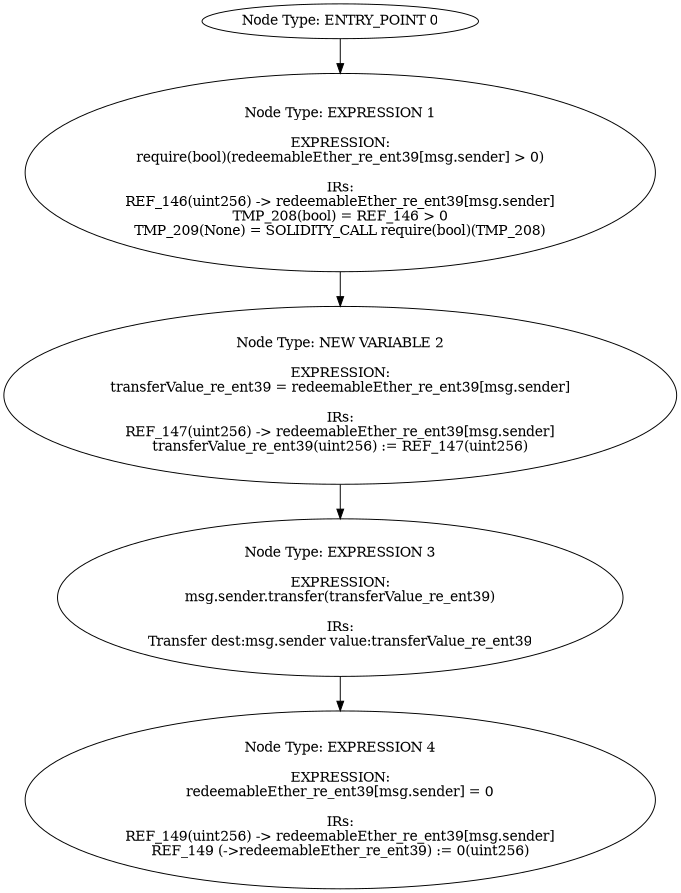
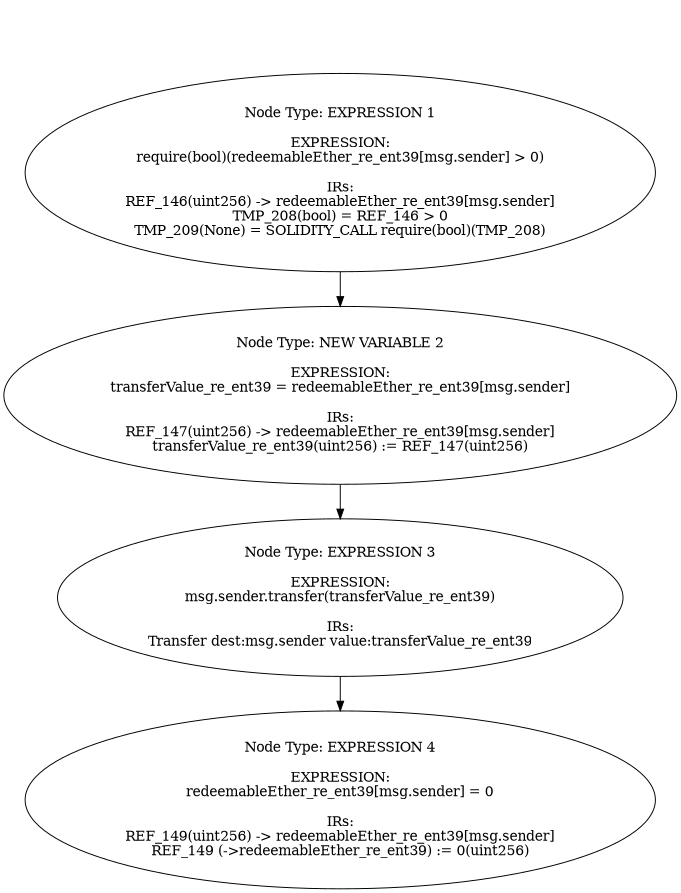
node "Node Type: ENTRY_POINT 0": removed
